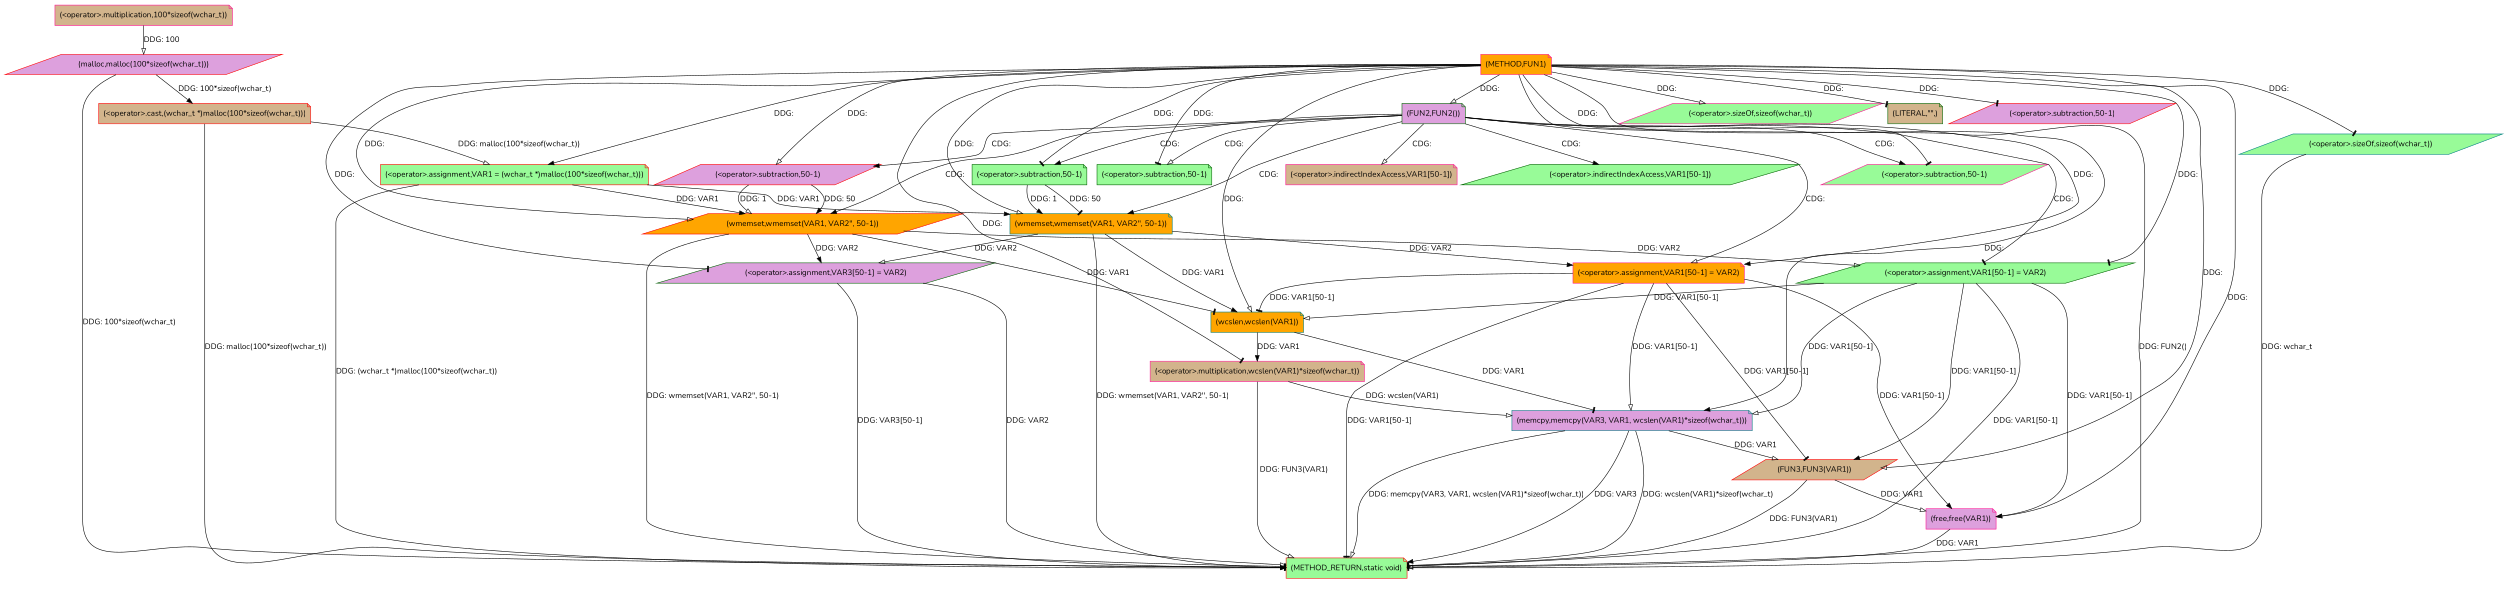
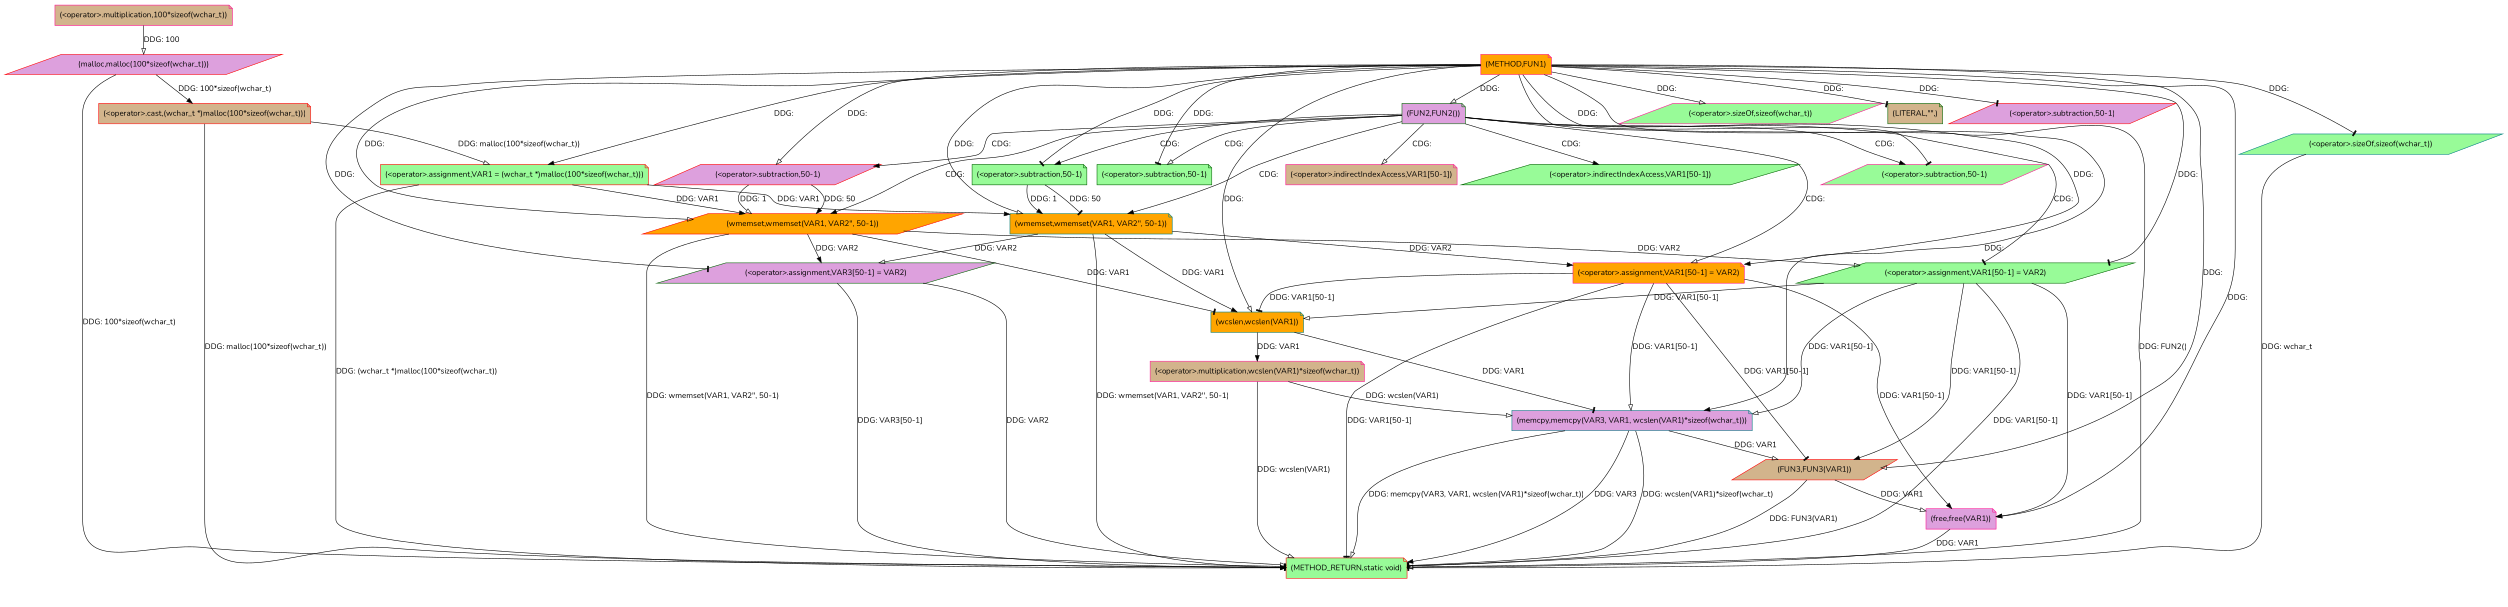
edge "(METHOD,FUN1)" -> "(<operator>.multiplication,wcslen(VAR1)*sizeof(wchar_t))": removed, label "DDG:"
edge "(<operator>.multiplication,wcslen(VAR1)*sizeof(wchar_t))" -> "(METHOD_RETURN,static void)": label "DDG: FUN3(VAR1)" -> "DDG: wcslen(VAR1)"
